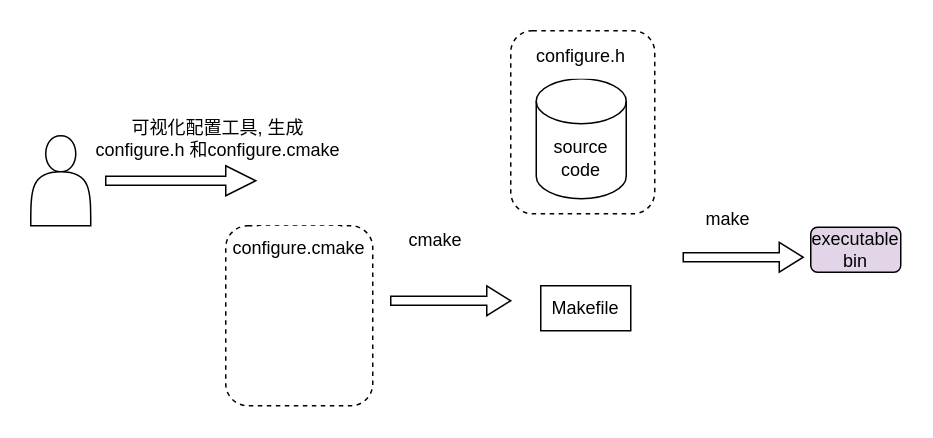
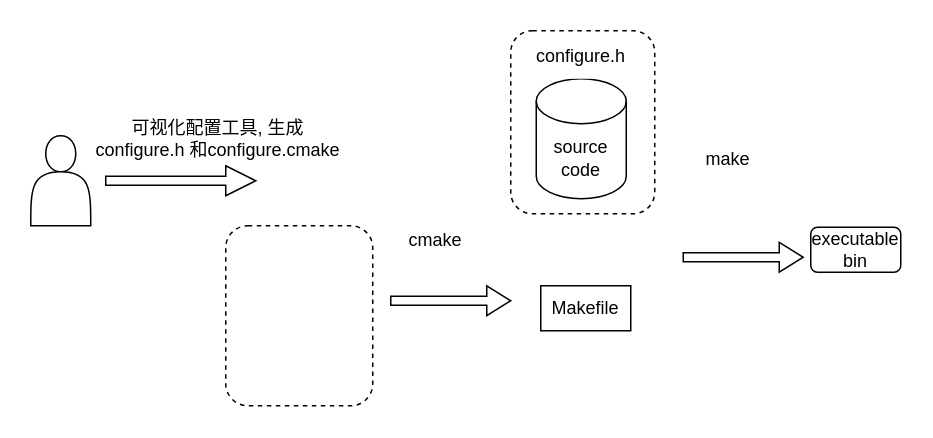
node "make": moved (728, 220) -> (728, 160)
node "configure.cmake": removed
node "executable bin": fillcolor #e1d5e7 -> #ffffff
